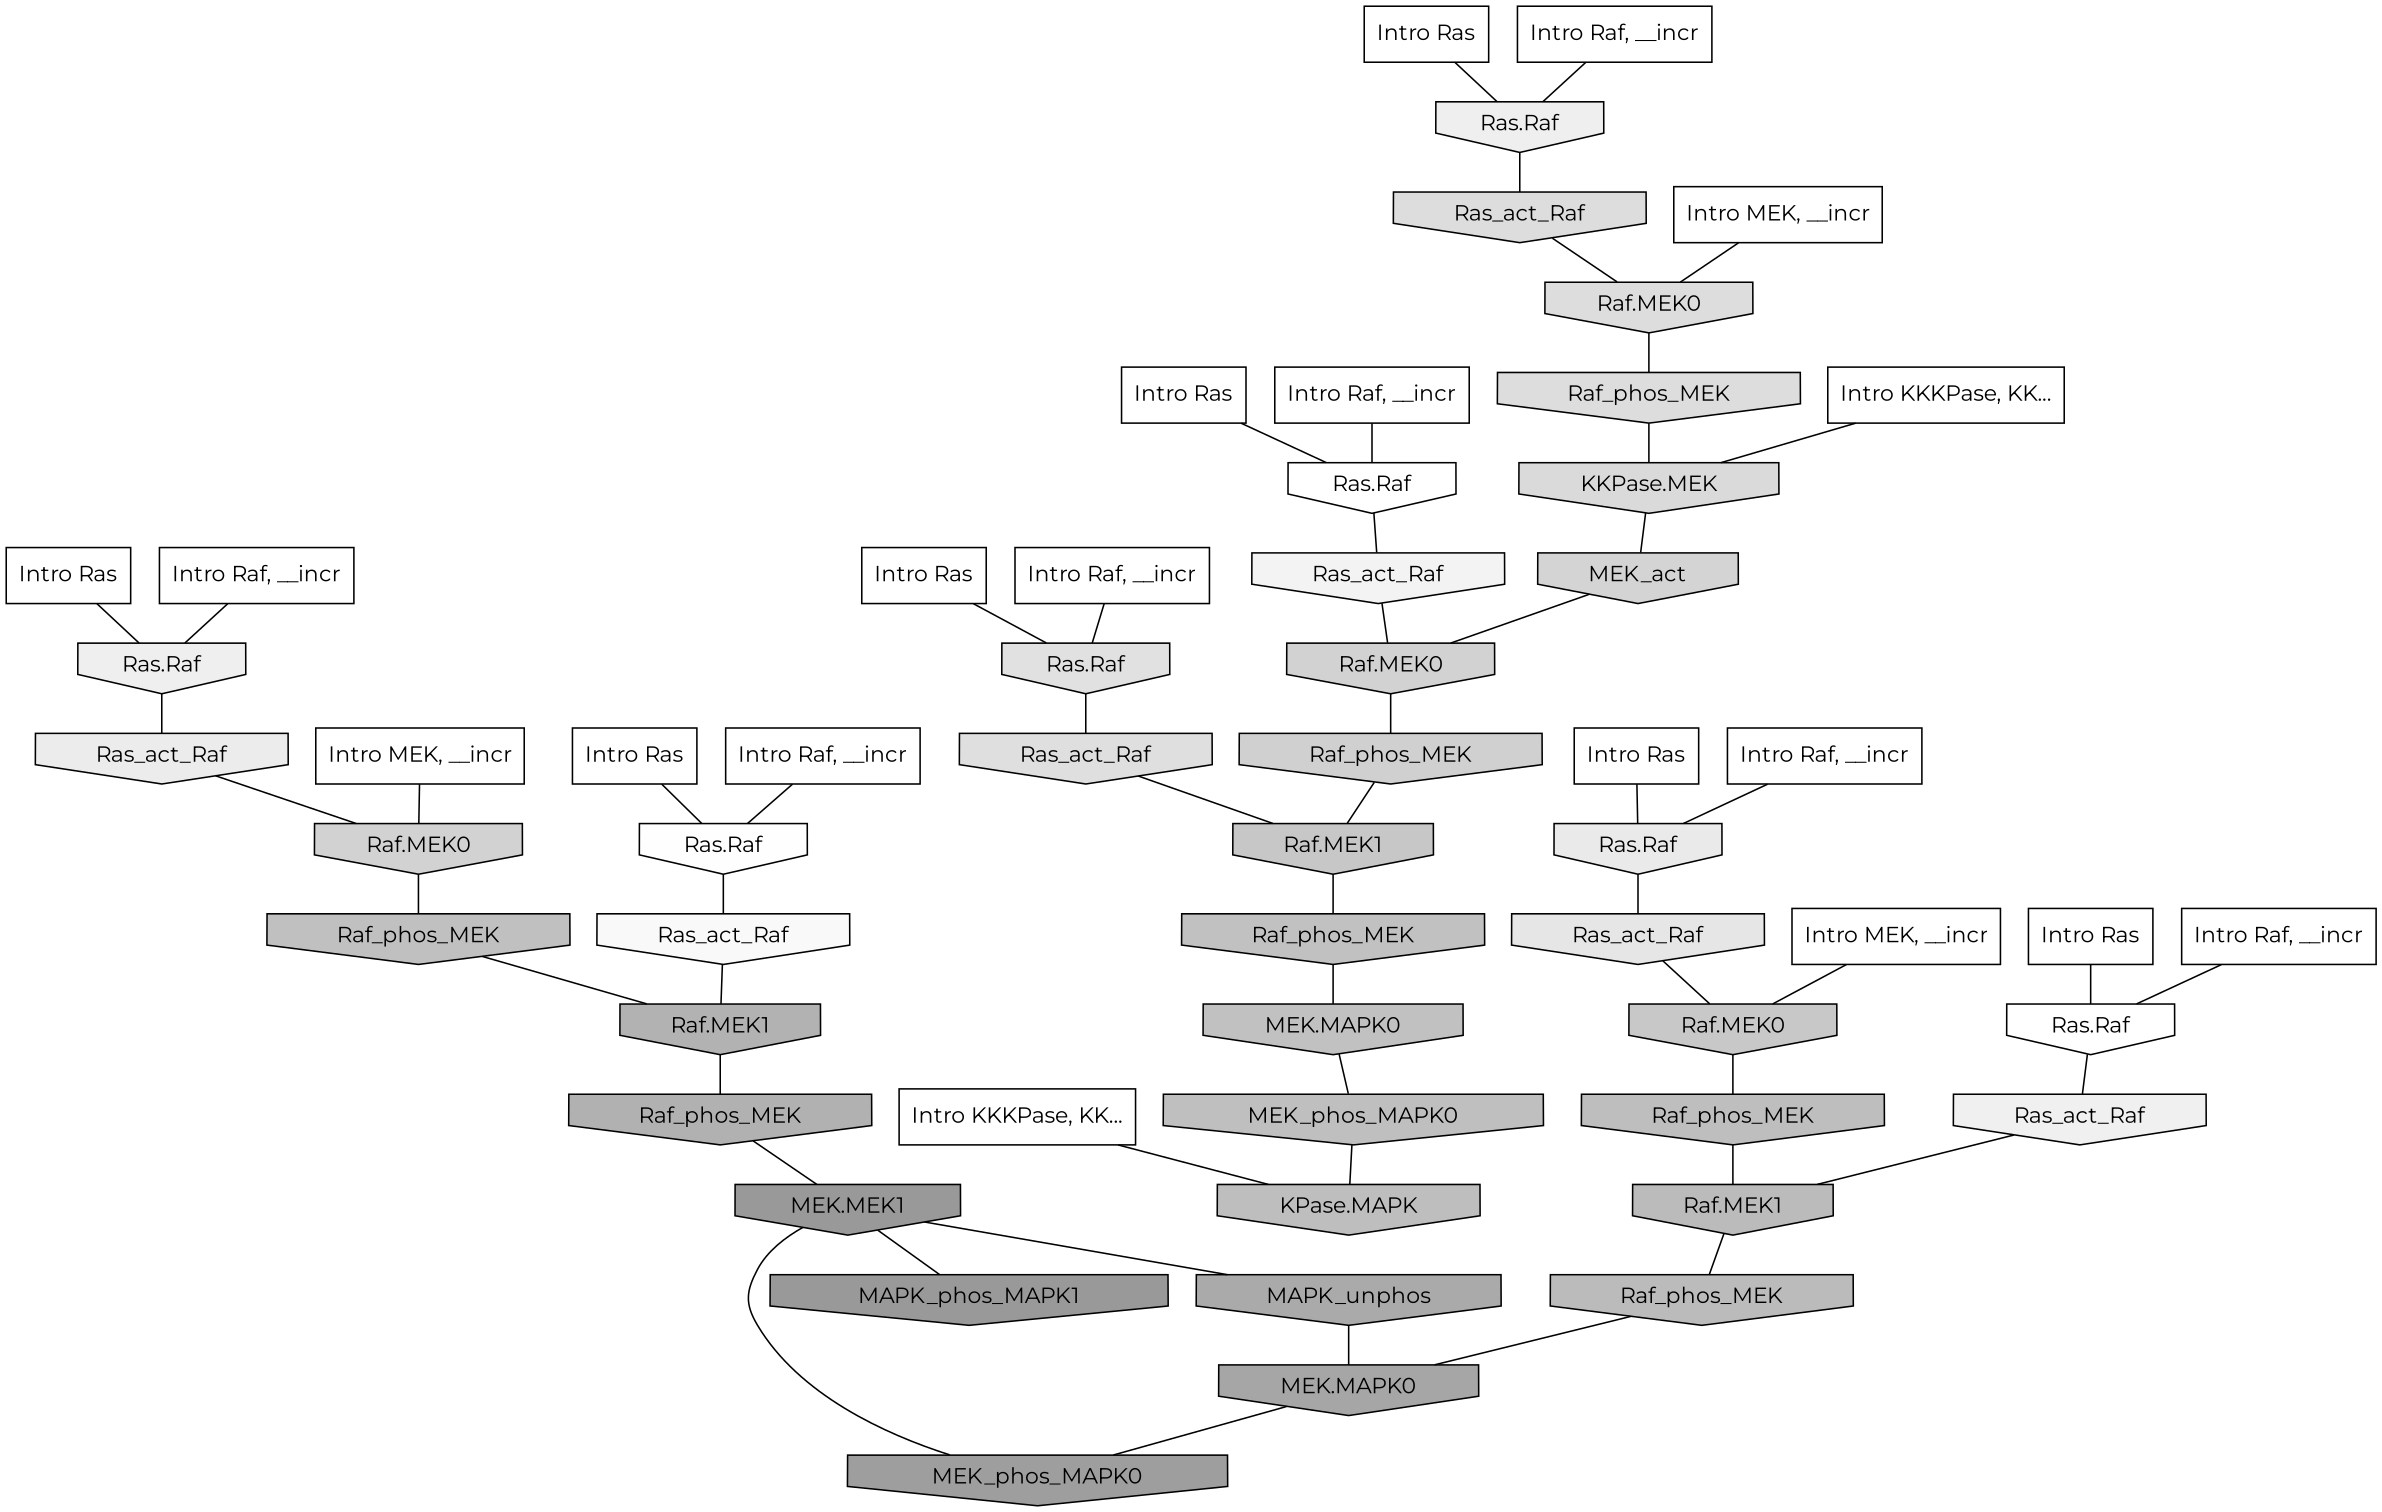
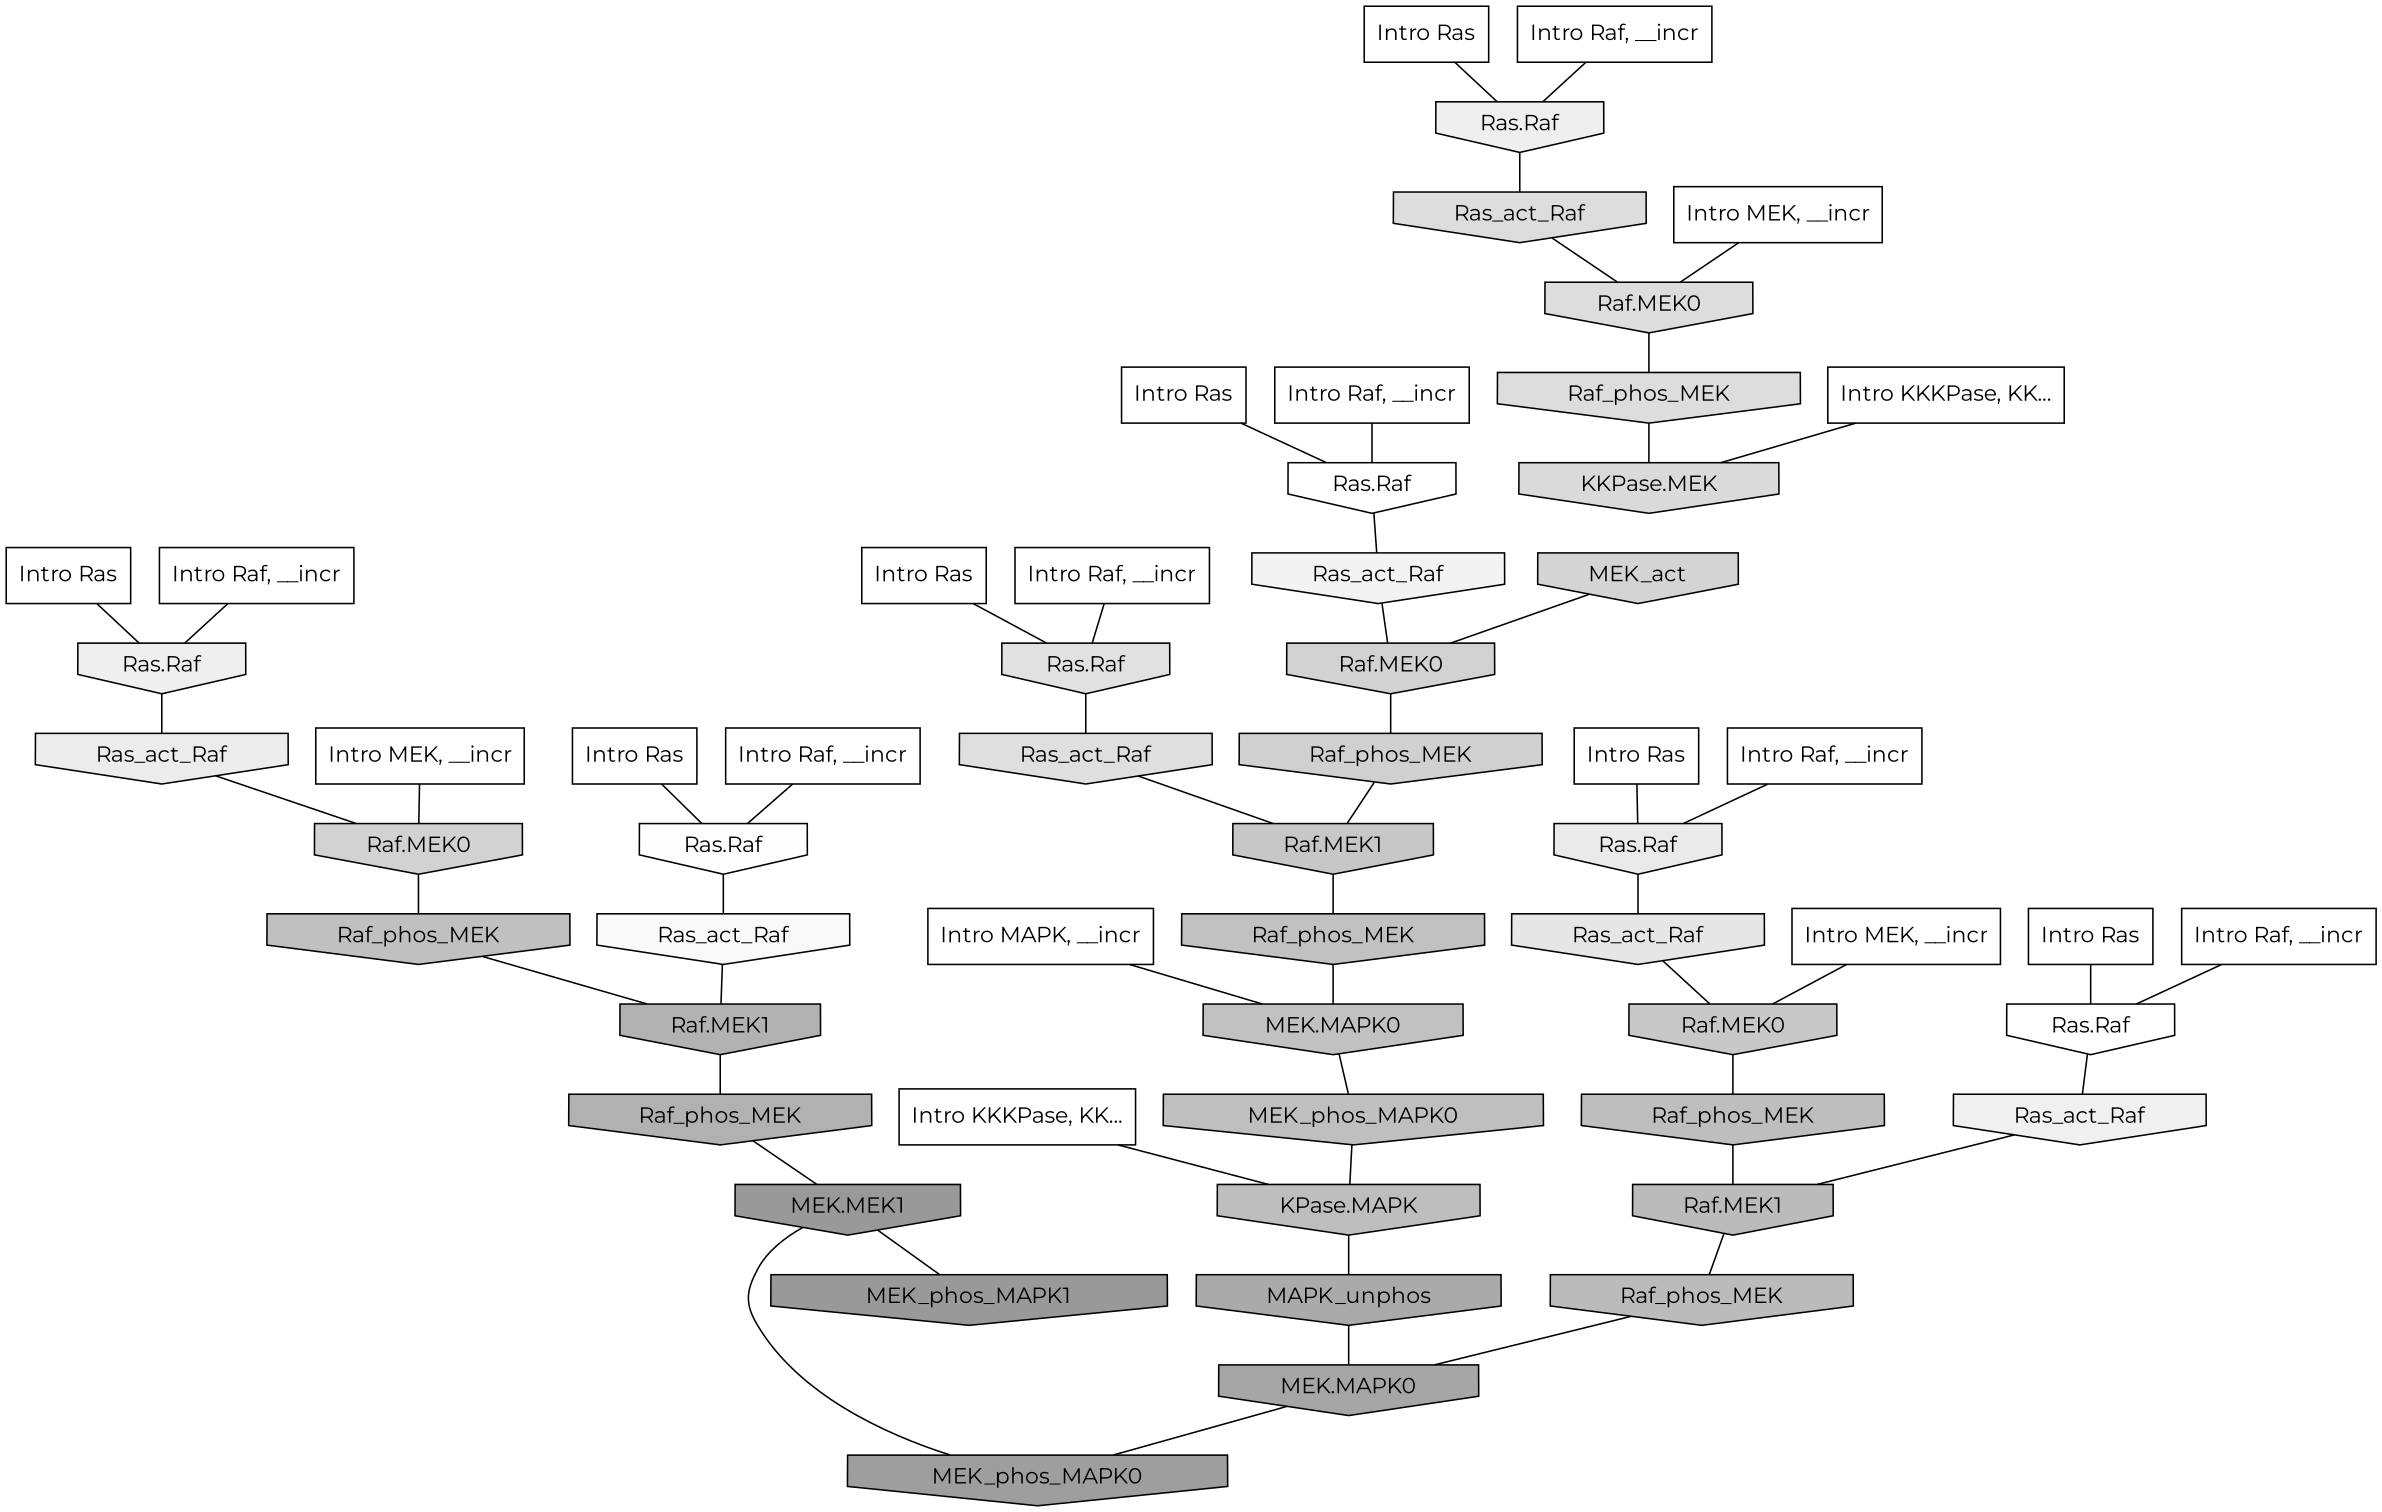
edge "KKPase.MEK" -- "MEK_act": removed
node "Intro MAPK, __incr": added
edge "MEK.MEK1" -- "MAPK_unphos": now "KPase.MAPK" -- "MAPK_unphos"
node "MAPK_phos_MAPK1": label "MAPK_phos_MAPK1" -> "MEK_phos_MAPK1"
